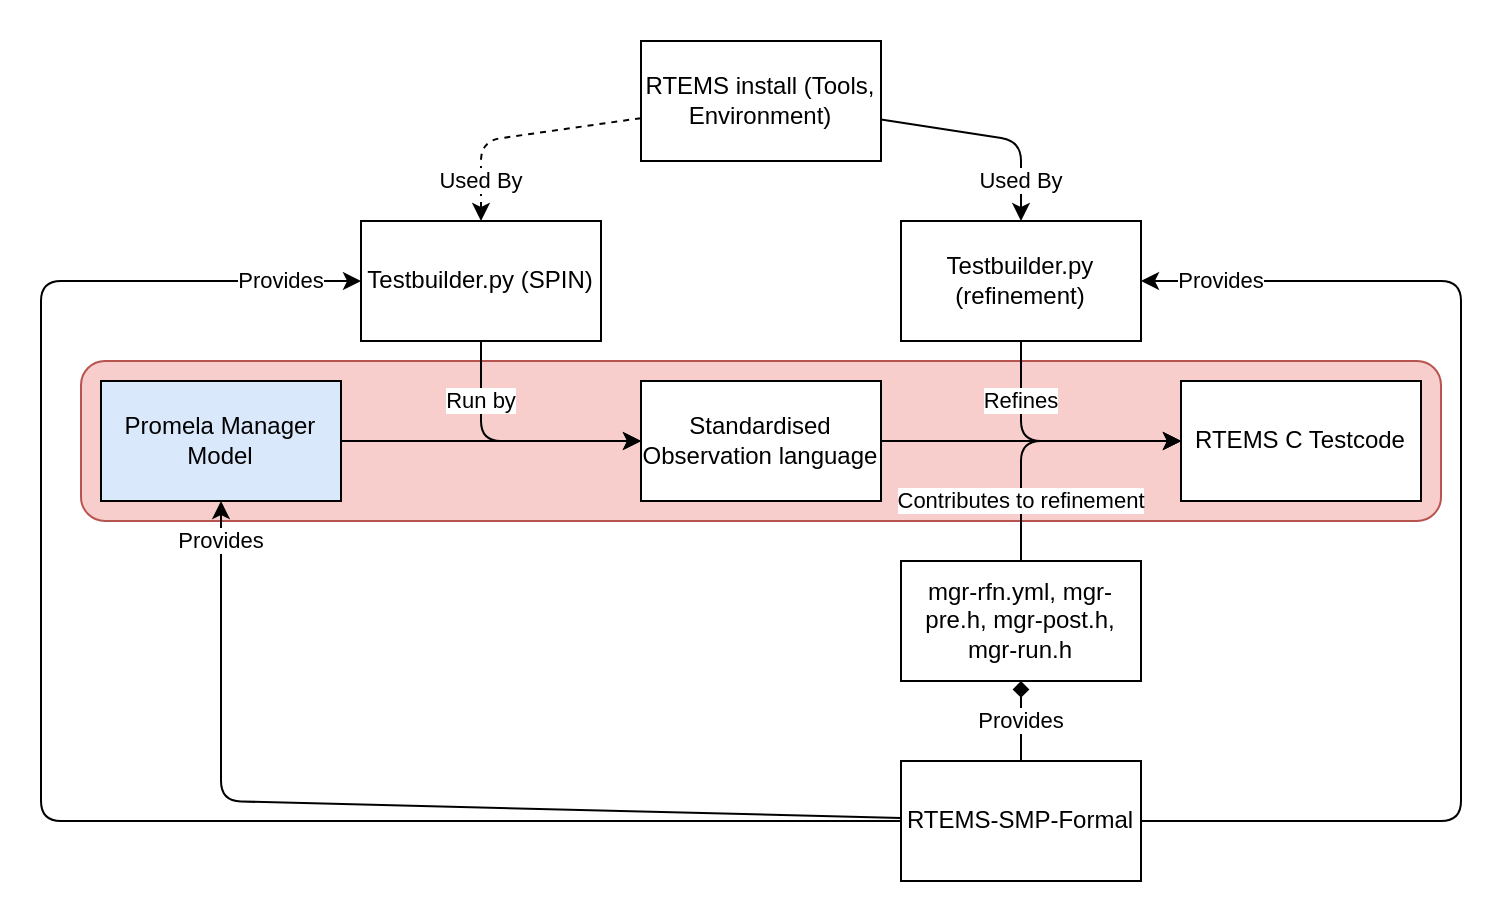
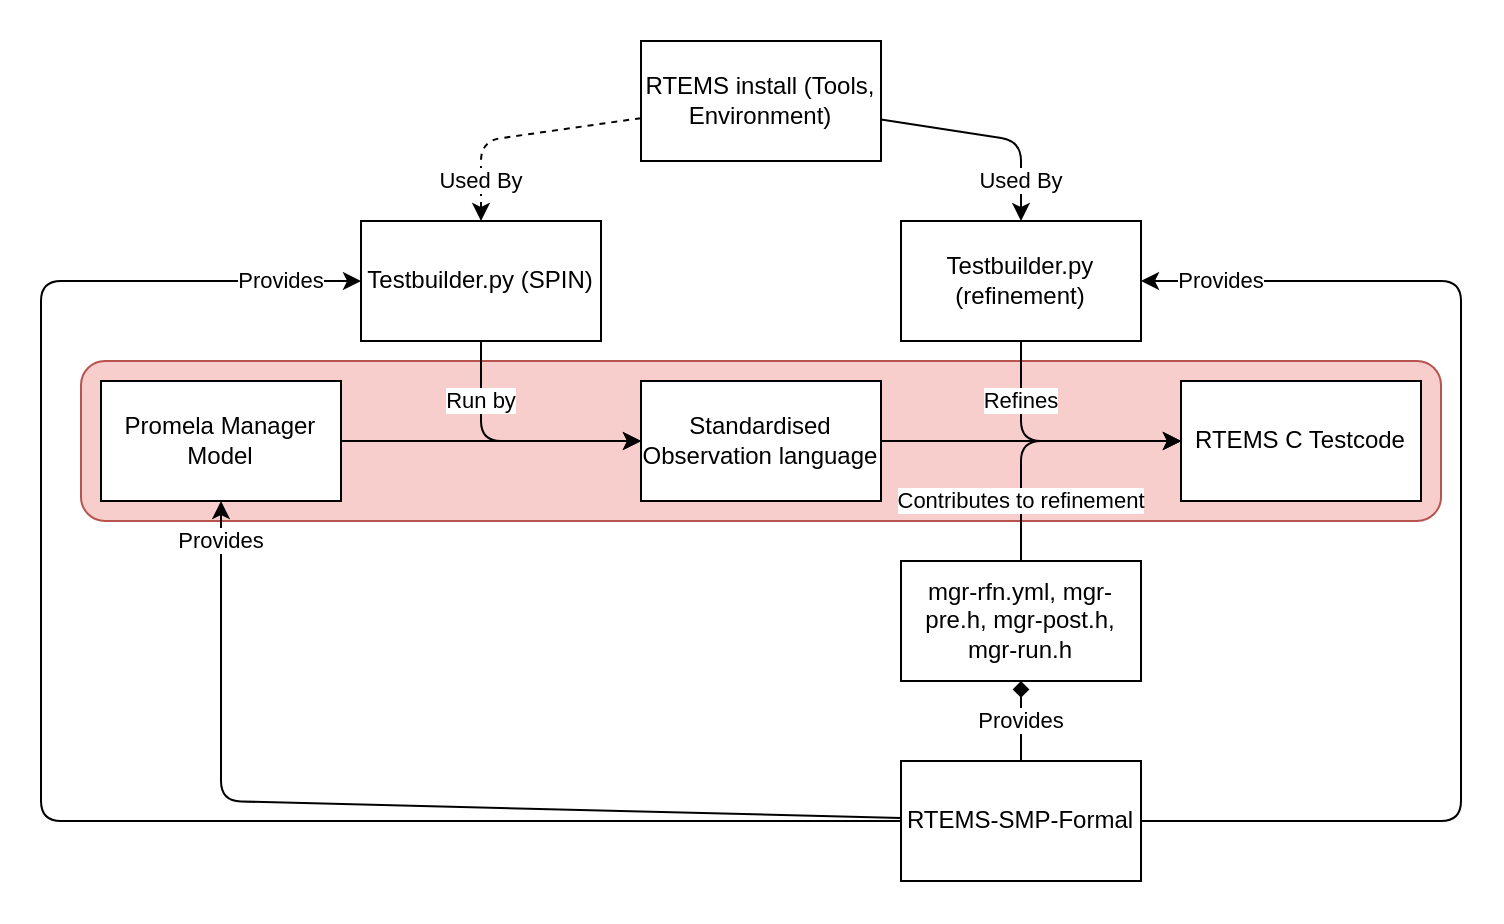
node "Promela Manager Model": fillcolor #dae8fc -> #ffffff
